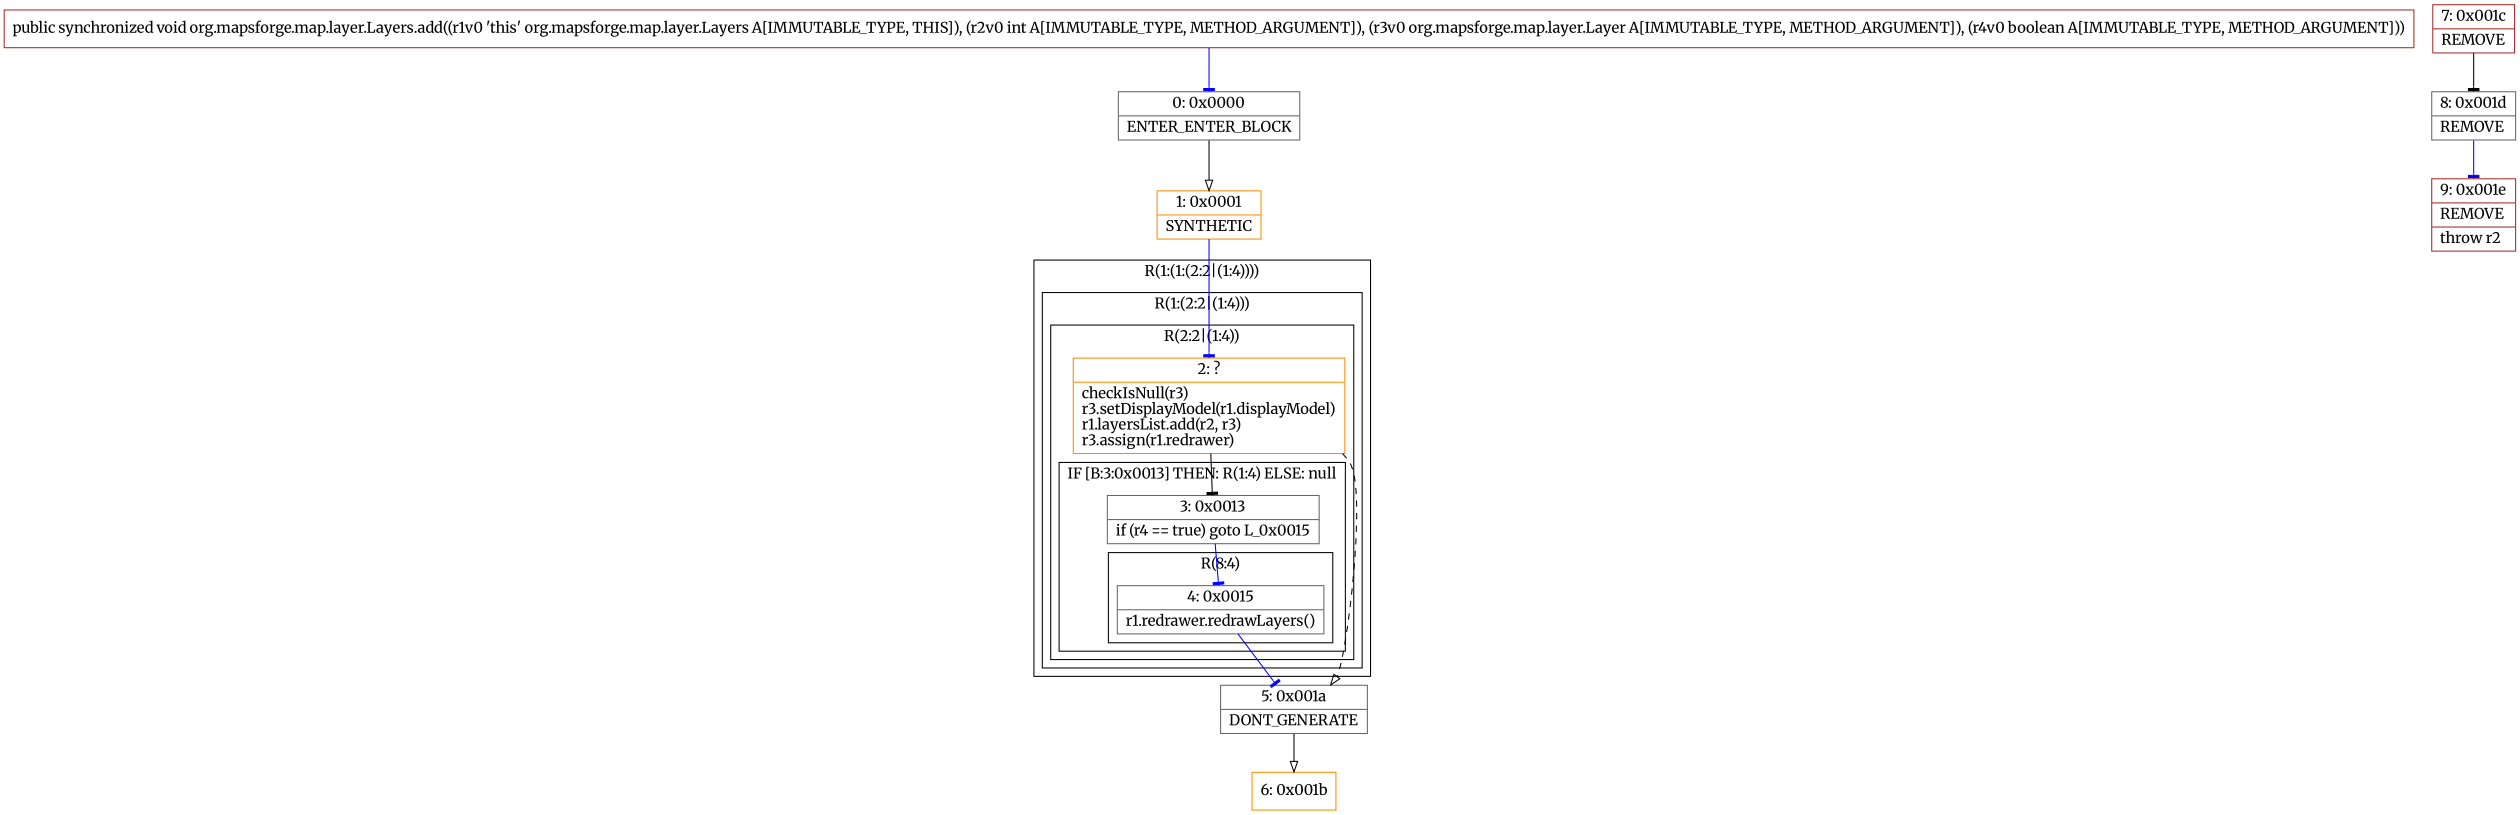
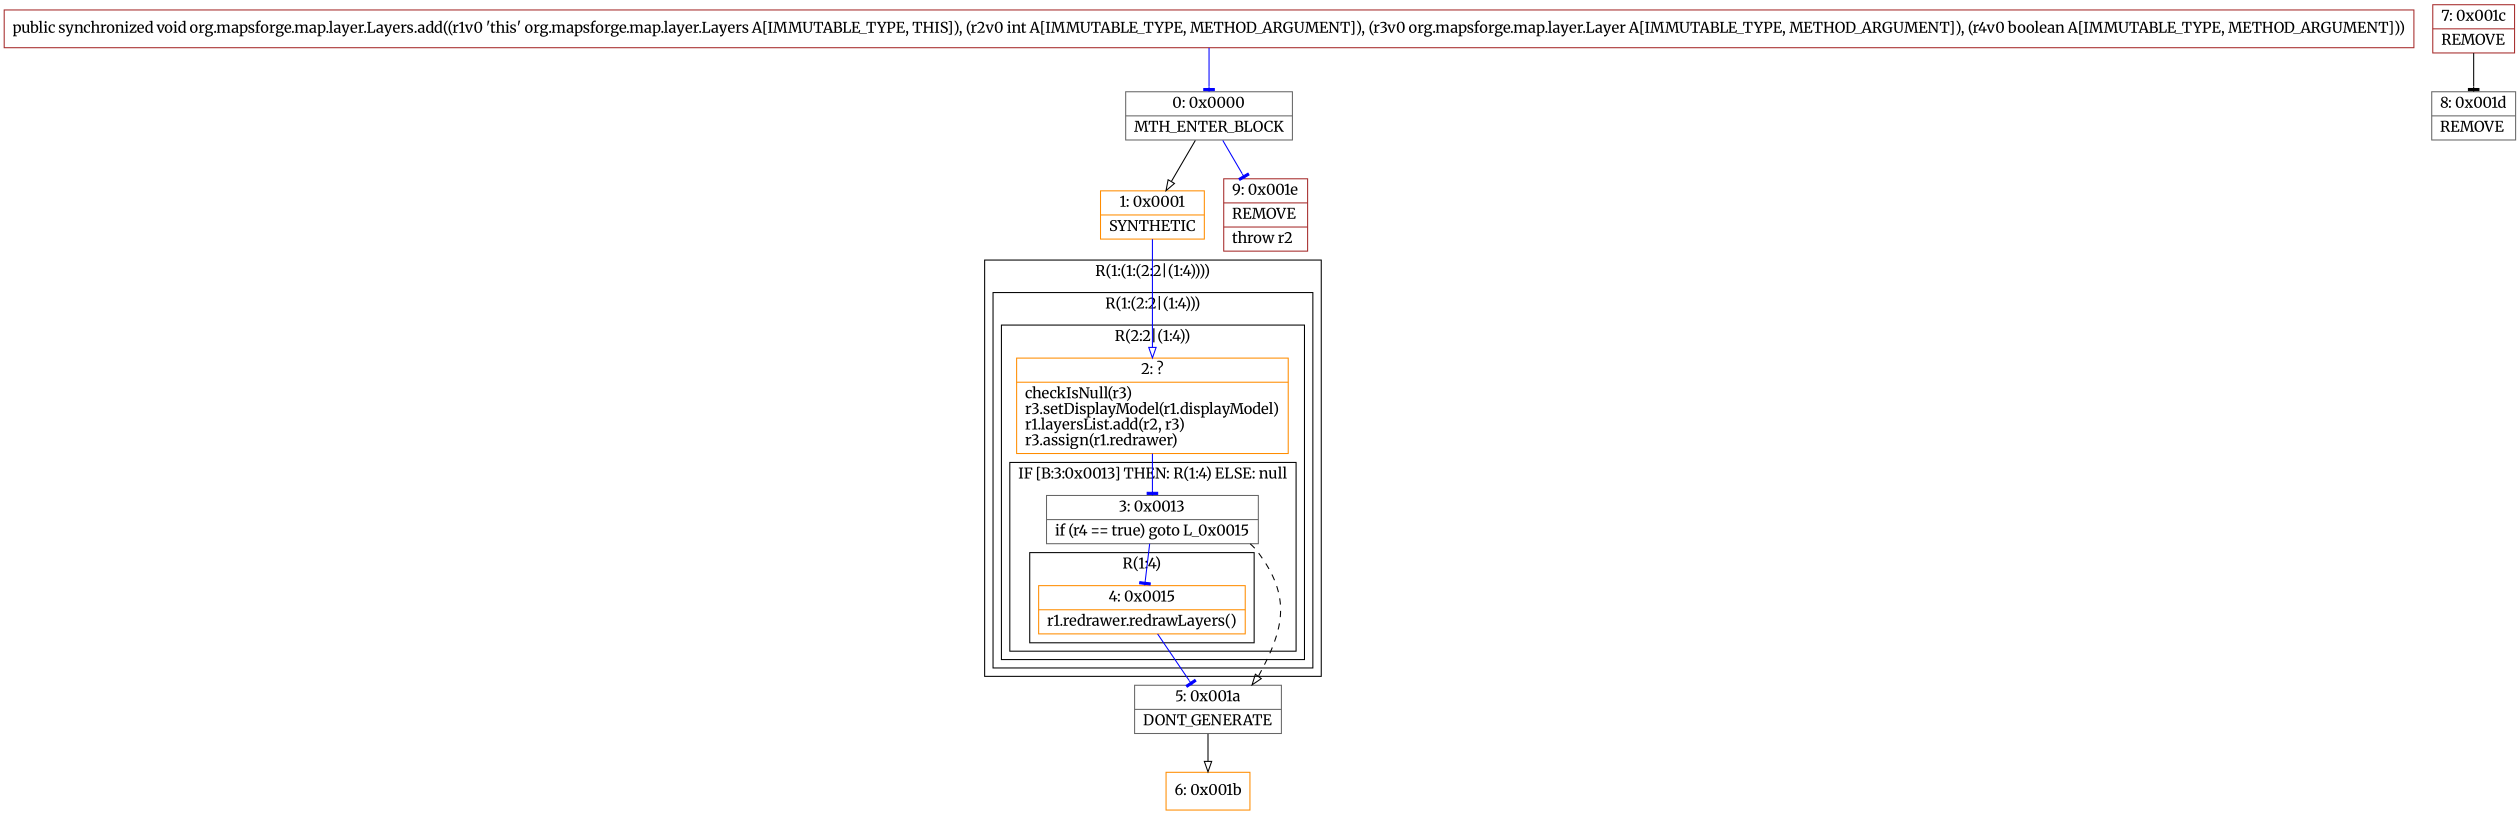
node "0: 0x0000": text "ENTER_ENTER_BLOCK" -> "MTH_ENTER_BLOCK"
edge "8: 0x001d" -> "9: 0x001e": now "0: 0x0000" -> "9: 0x001e"
edge "1: 0x0001" -> "2: ?": arrowhead tee -> onormal
edge "2: ?" -> "3: 0x0013": color black -> blue
edge "2: ?" -> "5: 0x001a": now "3: 0x0013" -> "5: 0x001a"
cluster "R(8:4)": label "R(8:4)" -> "R(1:4)"
node "4: 0x0015": color gray40 -> darkorange
